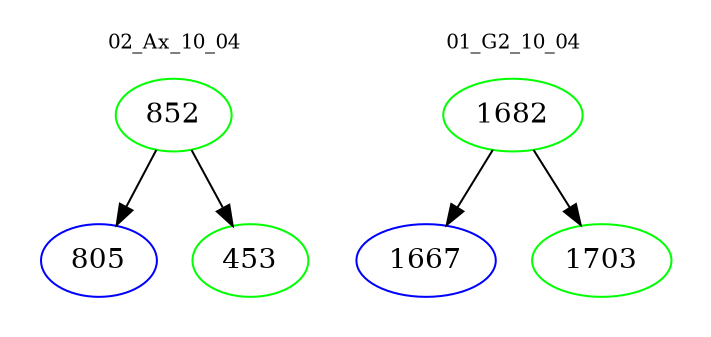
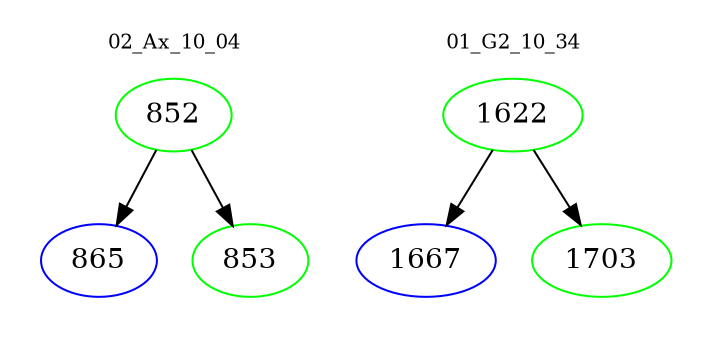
cluster "01_G2_10_04": label "01_G2_10_04" -> "01_G2_10_34"
node "1682": label "1682" -> "1622"
node "805": label "805" -> "865"
node "453": label "453" -> "853"
